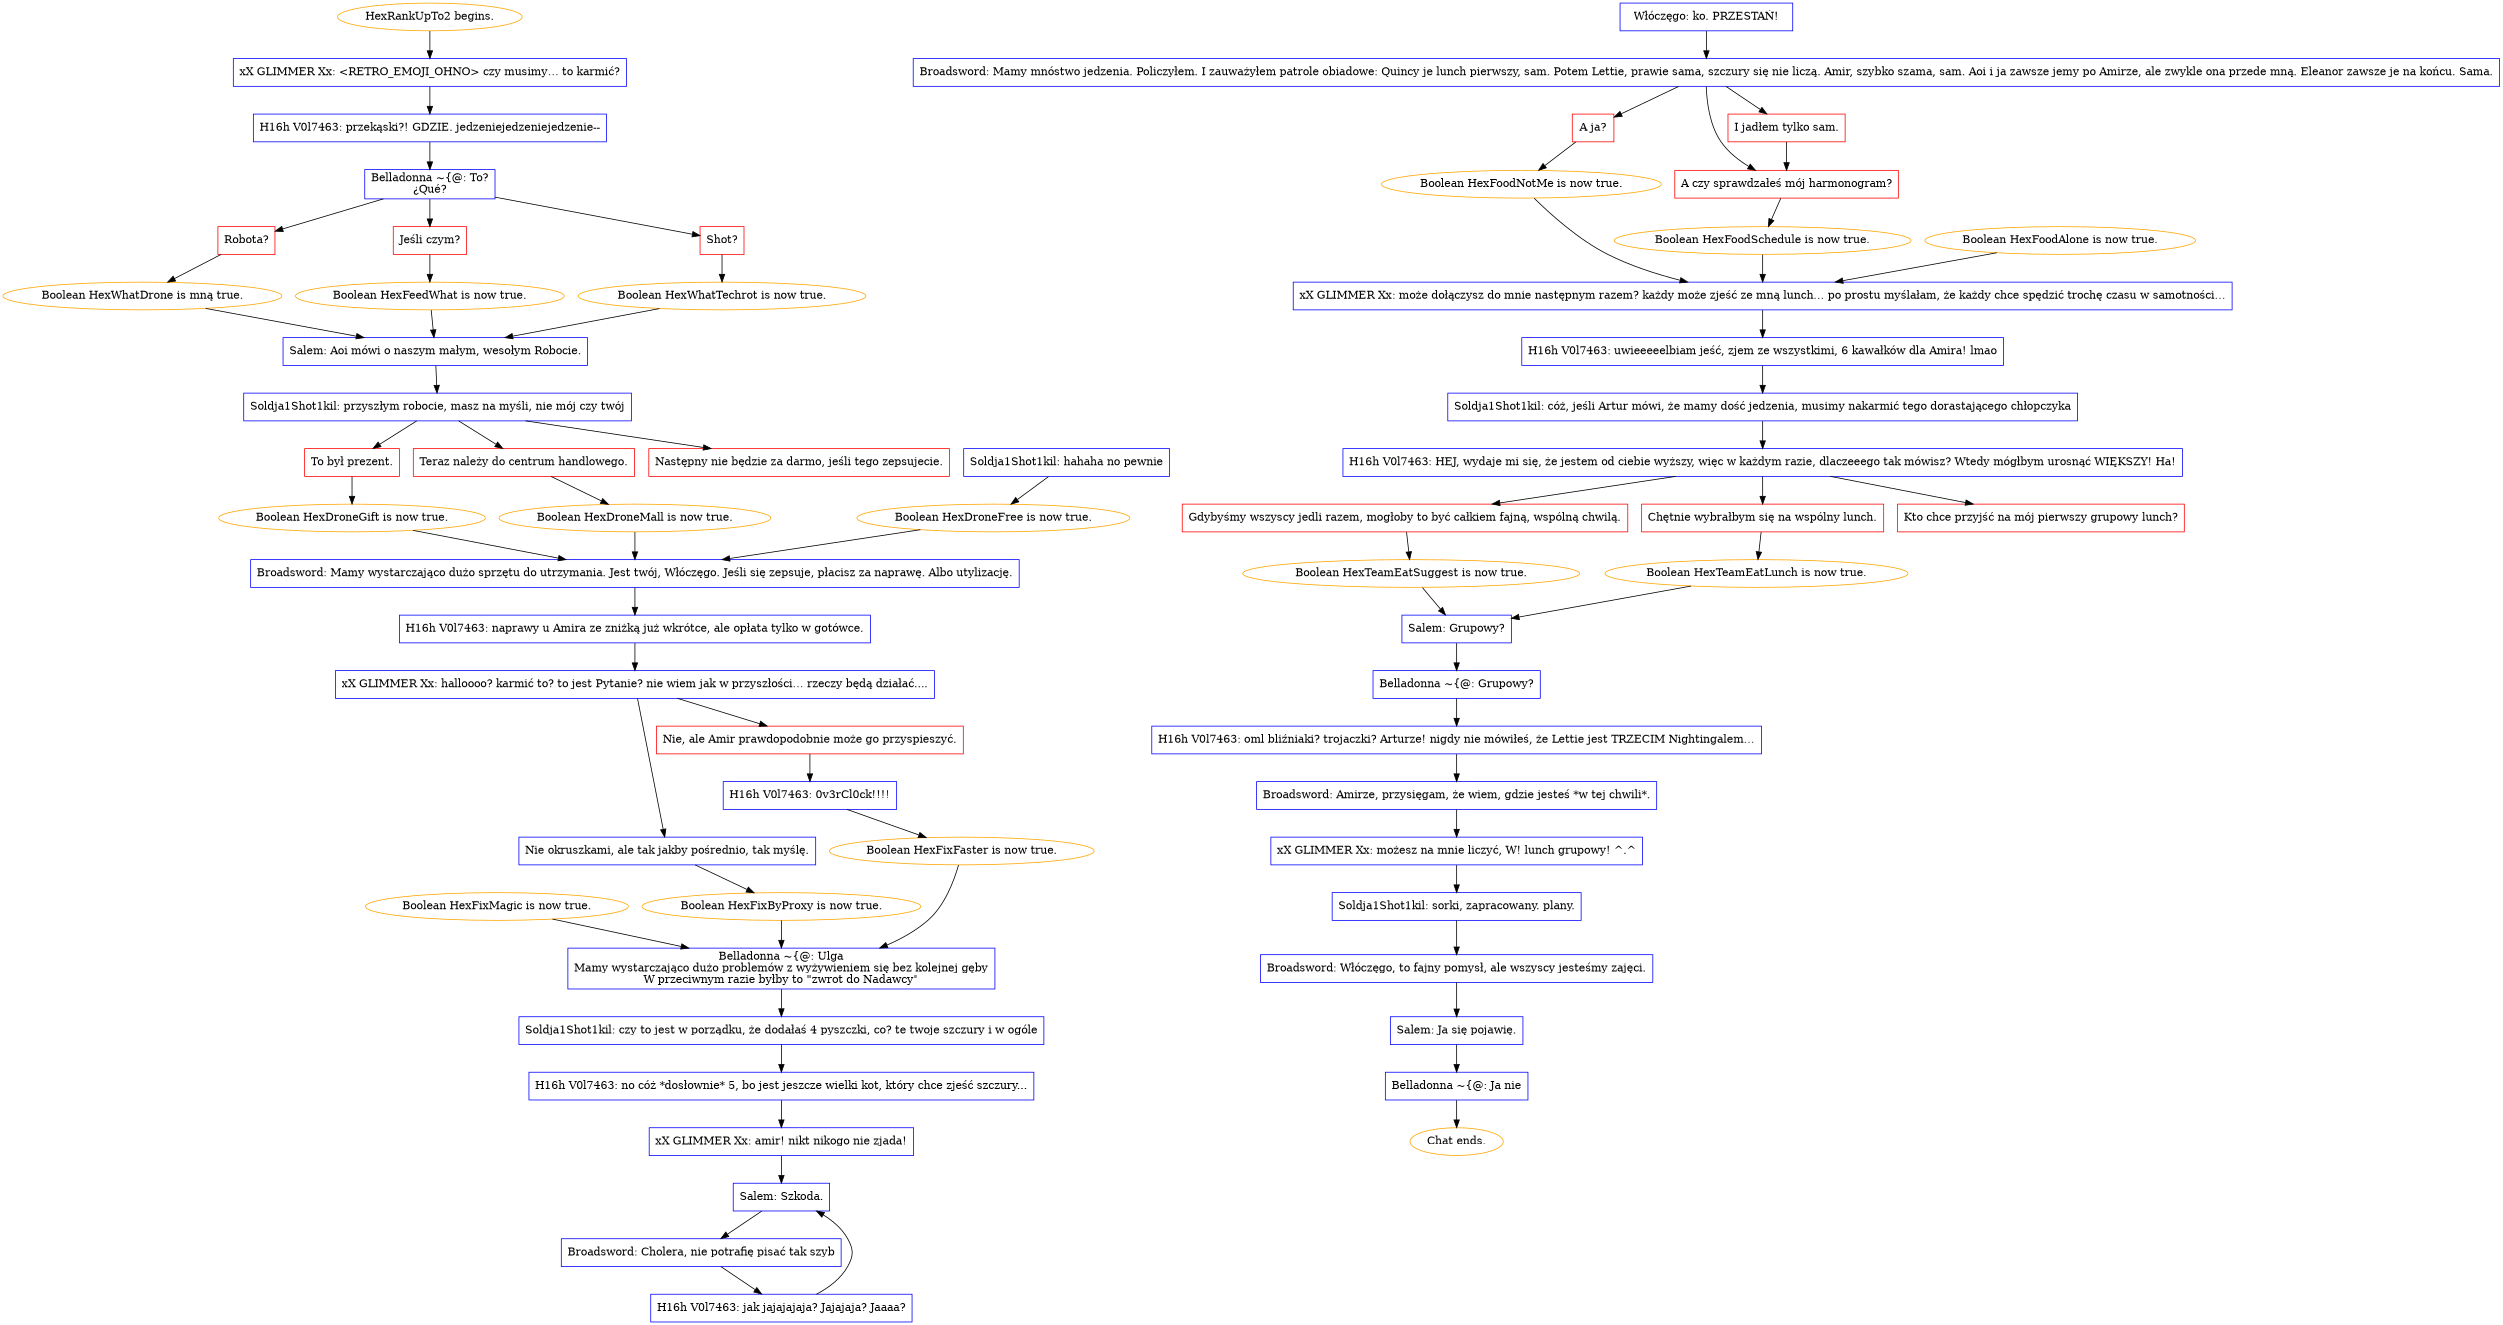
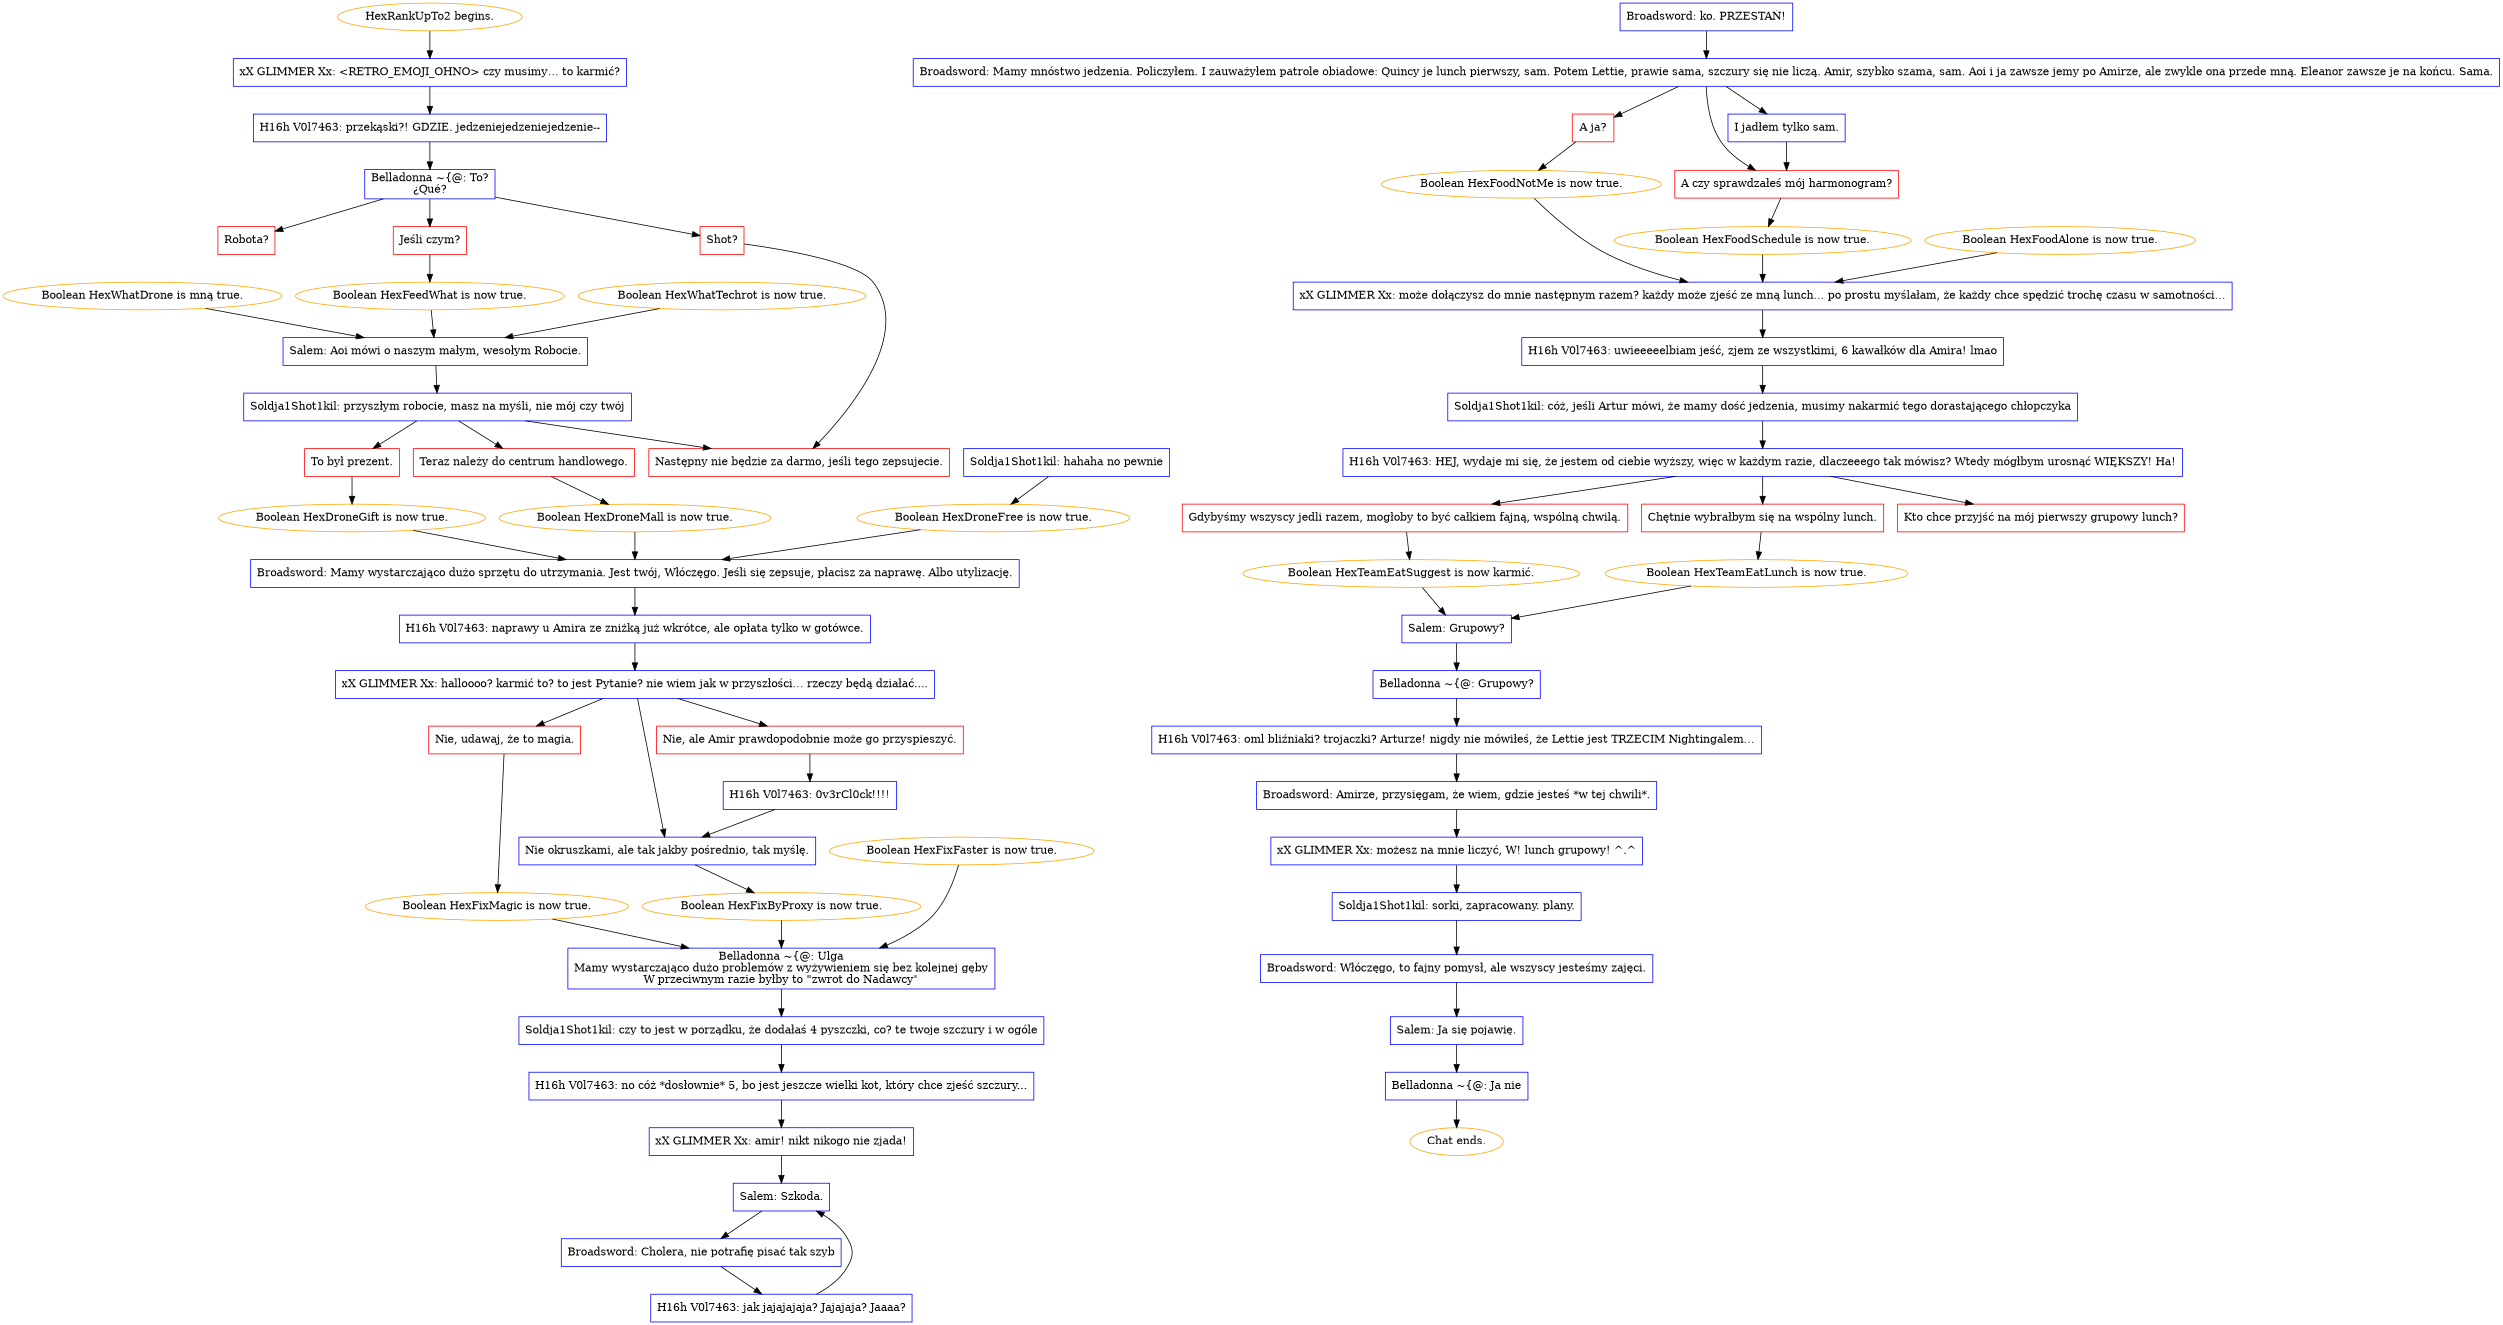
node "Włóczęgo: ko. PRZESTAŃ!": label "Włóczęgo: ko. PRZESTAŃ!" -> "Broadsword: ko. PRZESTAŃ!"
node "I jadłem tylko sam.": color red -> blue
edge "Shot?" -> "Boolean HexWhatTechrot is now true.": now "Shot?" -> "Następny nie będzie za darmo, jeśli tego zepsujecie."
edge "Robota?" -> "Boolean HexWhatDrone is mną true.": removed
node "Boolean HexTeamEatSuggest is now true.": label "Boolean HexTeamEatSuggest is now true." -> "Boolean HexTeamEatSuggest is now karmić."
node "Nie, udawaj, że to magia.": added
edge "H16h V0l7463: 0v3rCl0ck!!!!" -> "Boolean HexFixFaster is now true.": now "H16h V0l7463: 0v3rCl0ck!!!!" -> "Nie okruszkami, ale tak jakby pośrednio, tak myślę."
